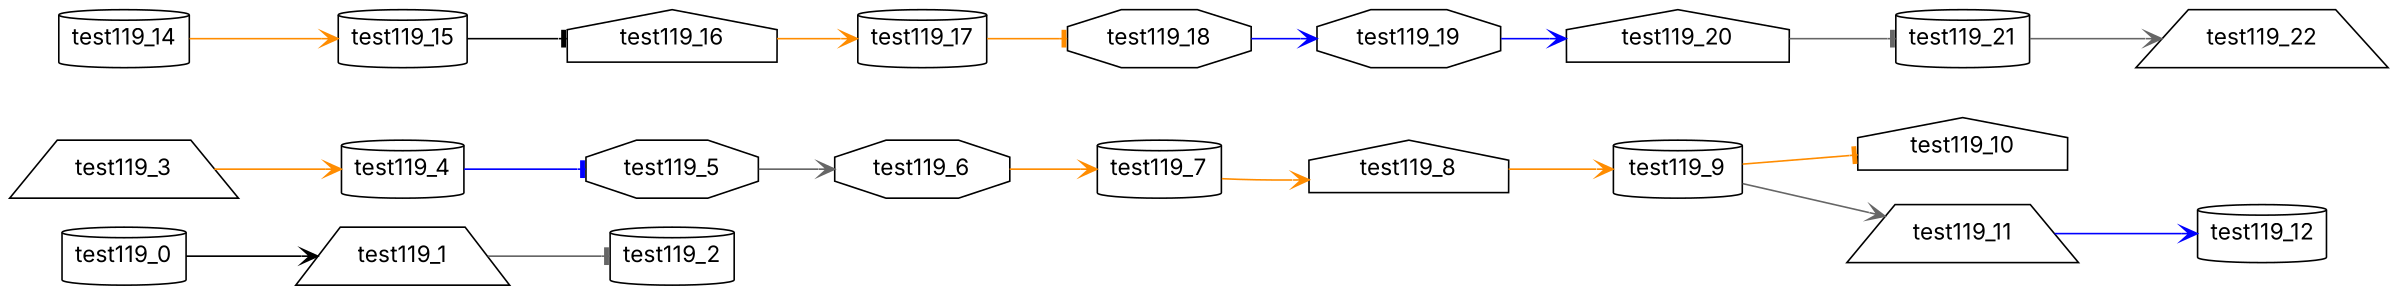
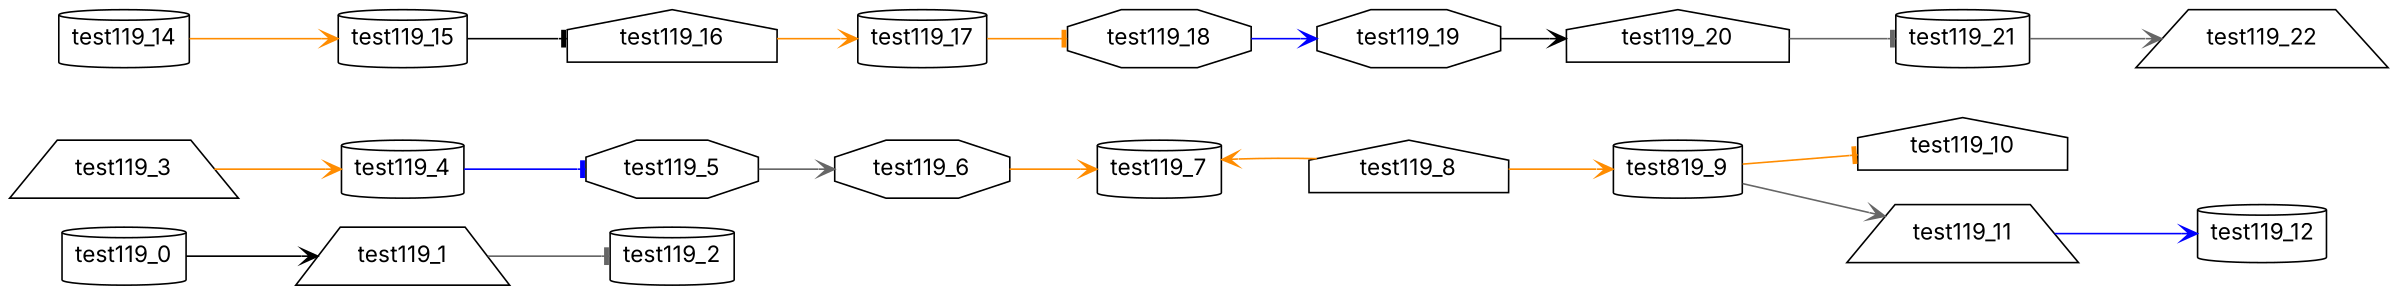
edge "test119_19" -> "test119_20": color blue -> black
node "test119_9": label "test119_9" -> "test819_9"
edge "test119_7" -> "test119_8": reversed
